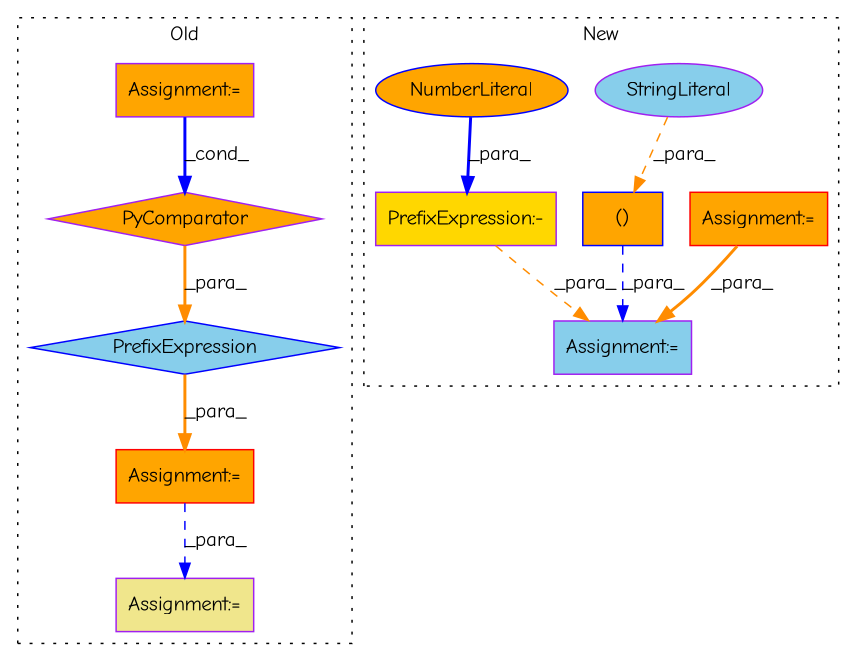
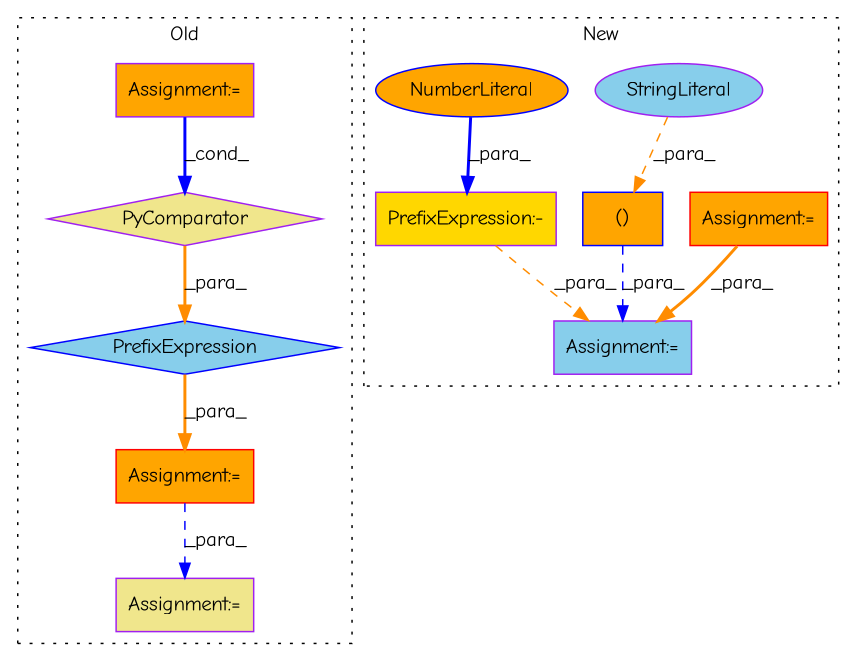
node "PyComparator": fillcolor orange -> khaki
